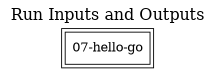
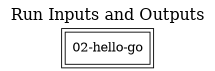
node "07-hello-go": label "07-hello-go" -> "02-hello-go"
